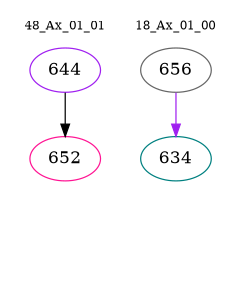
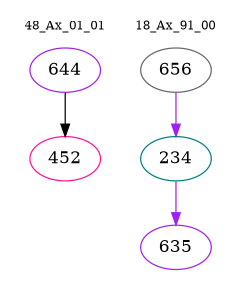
cluster "18_Ax_01_00": label "18_Ax_01_00" -> "18_Ax_91_00"
node "652": label "652" -> "452"
node "634": label "634" -> "234"
node "635": added
